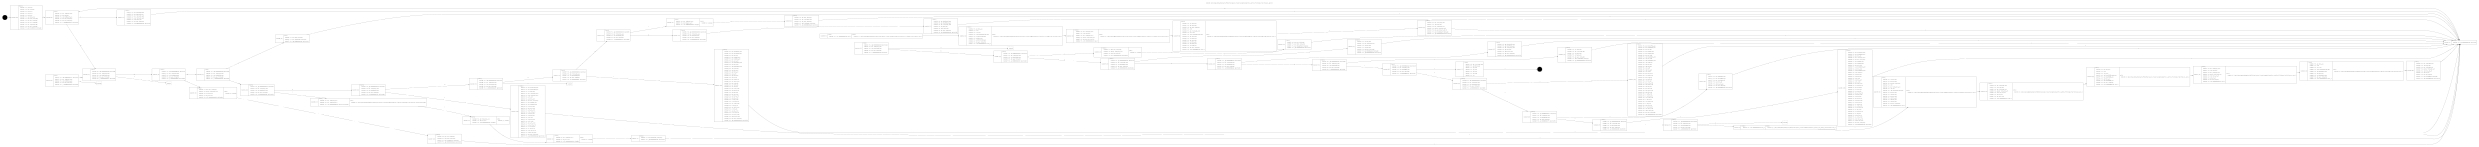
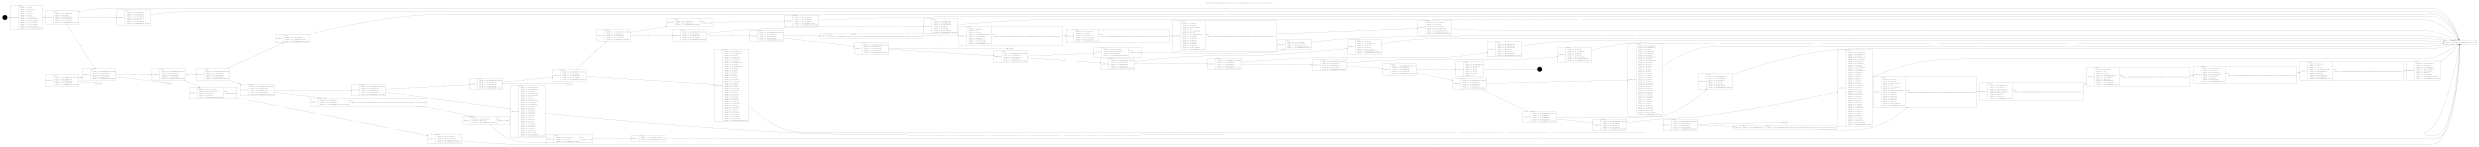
node "0x4013aa [25]": added
